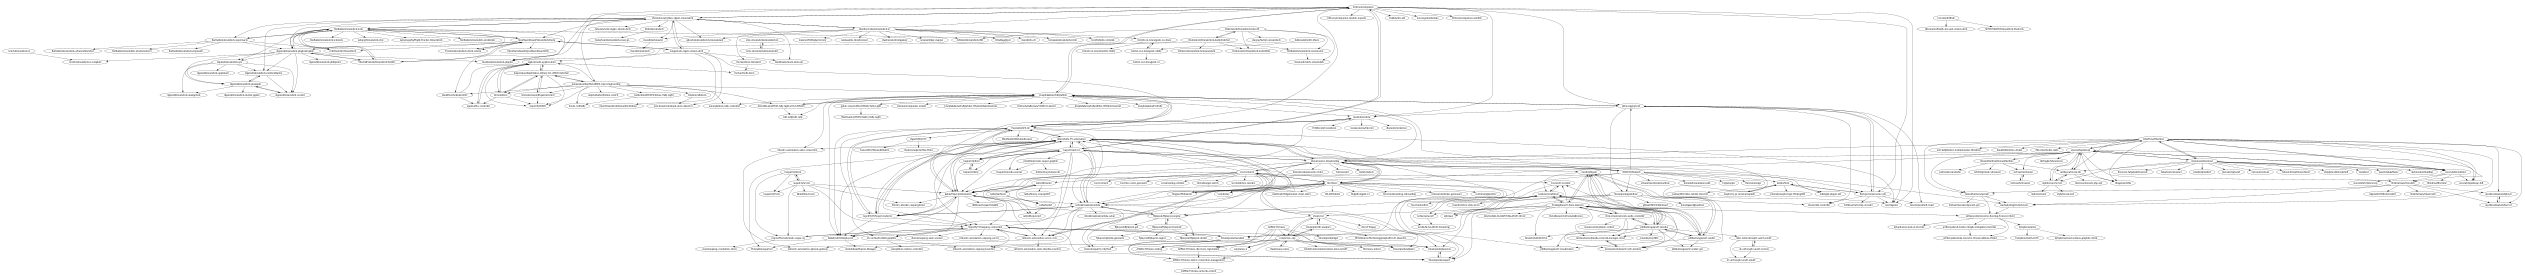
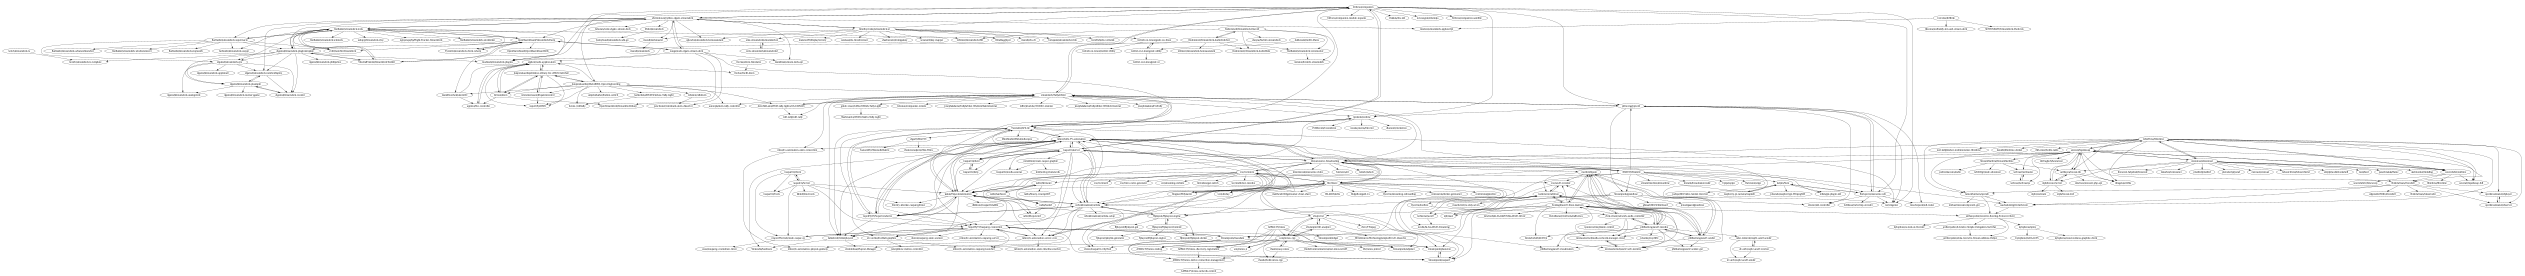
node "mushoo/streamdeck-applescript": added
edge "timothycrosley/streamdeck-ui" -> "Dev1an/Atem-Simulator": now "timothycrosley/streamdeck-ui" -> "unix-streamdeck/streamdeckui"
node "tystuyfzand/streamdeck-mast-go": label "tystuyfzand/streamdeck-mast-go" -> "tystuyfzand/streamdeck-sdk-go"
node "BarRaider/streamdeck-easypi": added
edge "BarRaider/streamdeck-supermacro" -> "elgatosf/streamdeck-cpu": added
node "josephdadams/TallyArbiter": label "josephdadams/TallyArbiter" -> "streamdeck/TallyArbiter"
edge "Dev1an/Atem" -> "sxpert/PyATEM": now "Dev1an/Atem" -> "OpenStreamDeck/StreamDeckSharp"
node "OcaToolsAndDemos/VICREO-Listener": label "OcaToolsAndDemos/VICREO-Listener" -> "JeffreyDavidsz/VICREO-Listener"
edge "savonet/liquidsoap" -> "webcast/webcast.js": added
edge "martim01/pam" -> "voc/aes67-recorder": added
edge "nebulabroadcast/nebula" -> "jaskie/PlayoutAutomation": added
edge "bondagit/aes67-linux-daemon" -> "chris-ritsen/network-audio-controller": now "Eyevinn/toolbox" -> "chris-ritsen/network-audio-controller"
node "Yleisradio/caspartool": label "Yleisradio/caspartool" -> "Yleisradio/hardware"
node "rhastie/build-nmos-cpp": added
